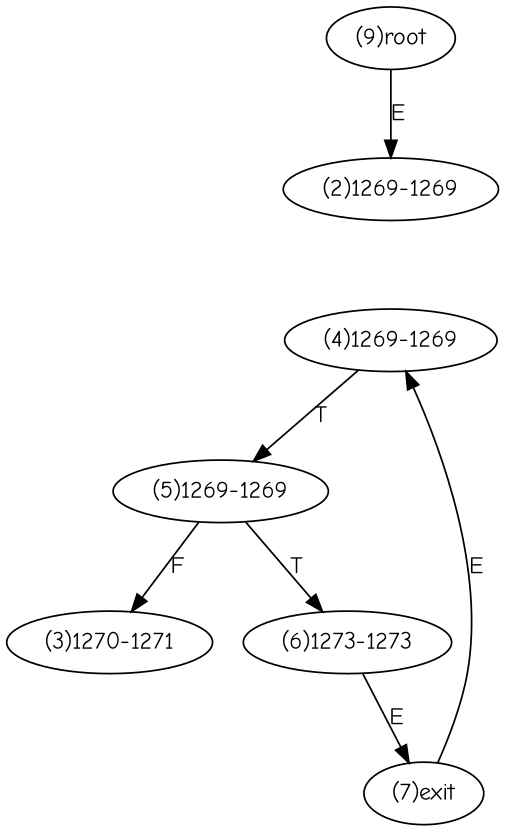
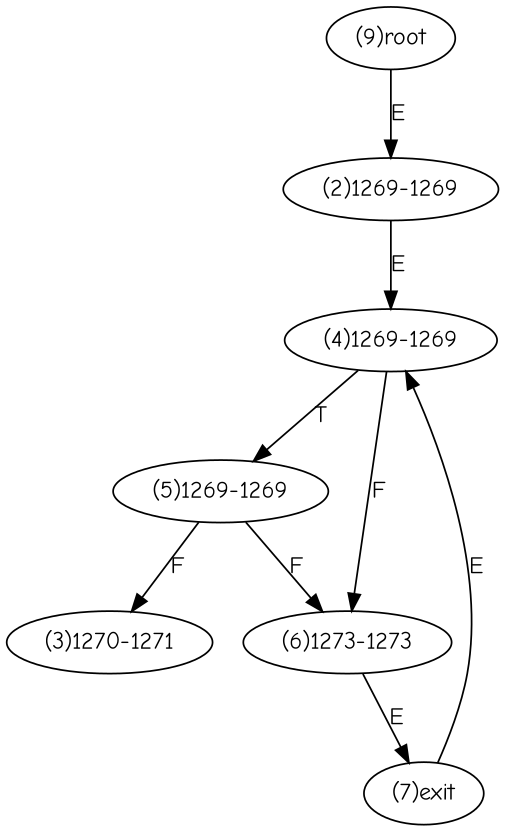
edge "(2)1269-1269" -> "(4)1269-1269": added, label "E"
edge "(4)1269-1269" -> "(6)1273-1273": added, label "F"
edge "(5)1269-1269" -> "(6)1273-1273": label "T" -> "F"
